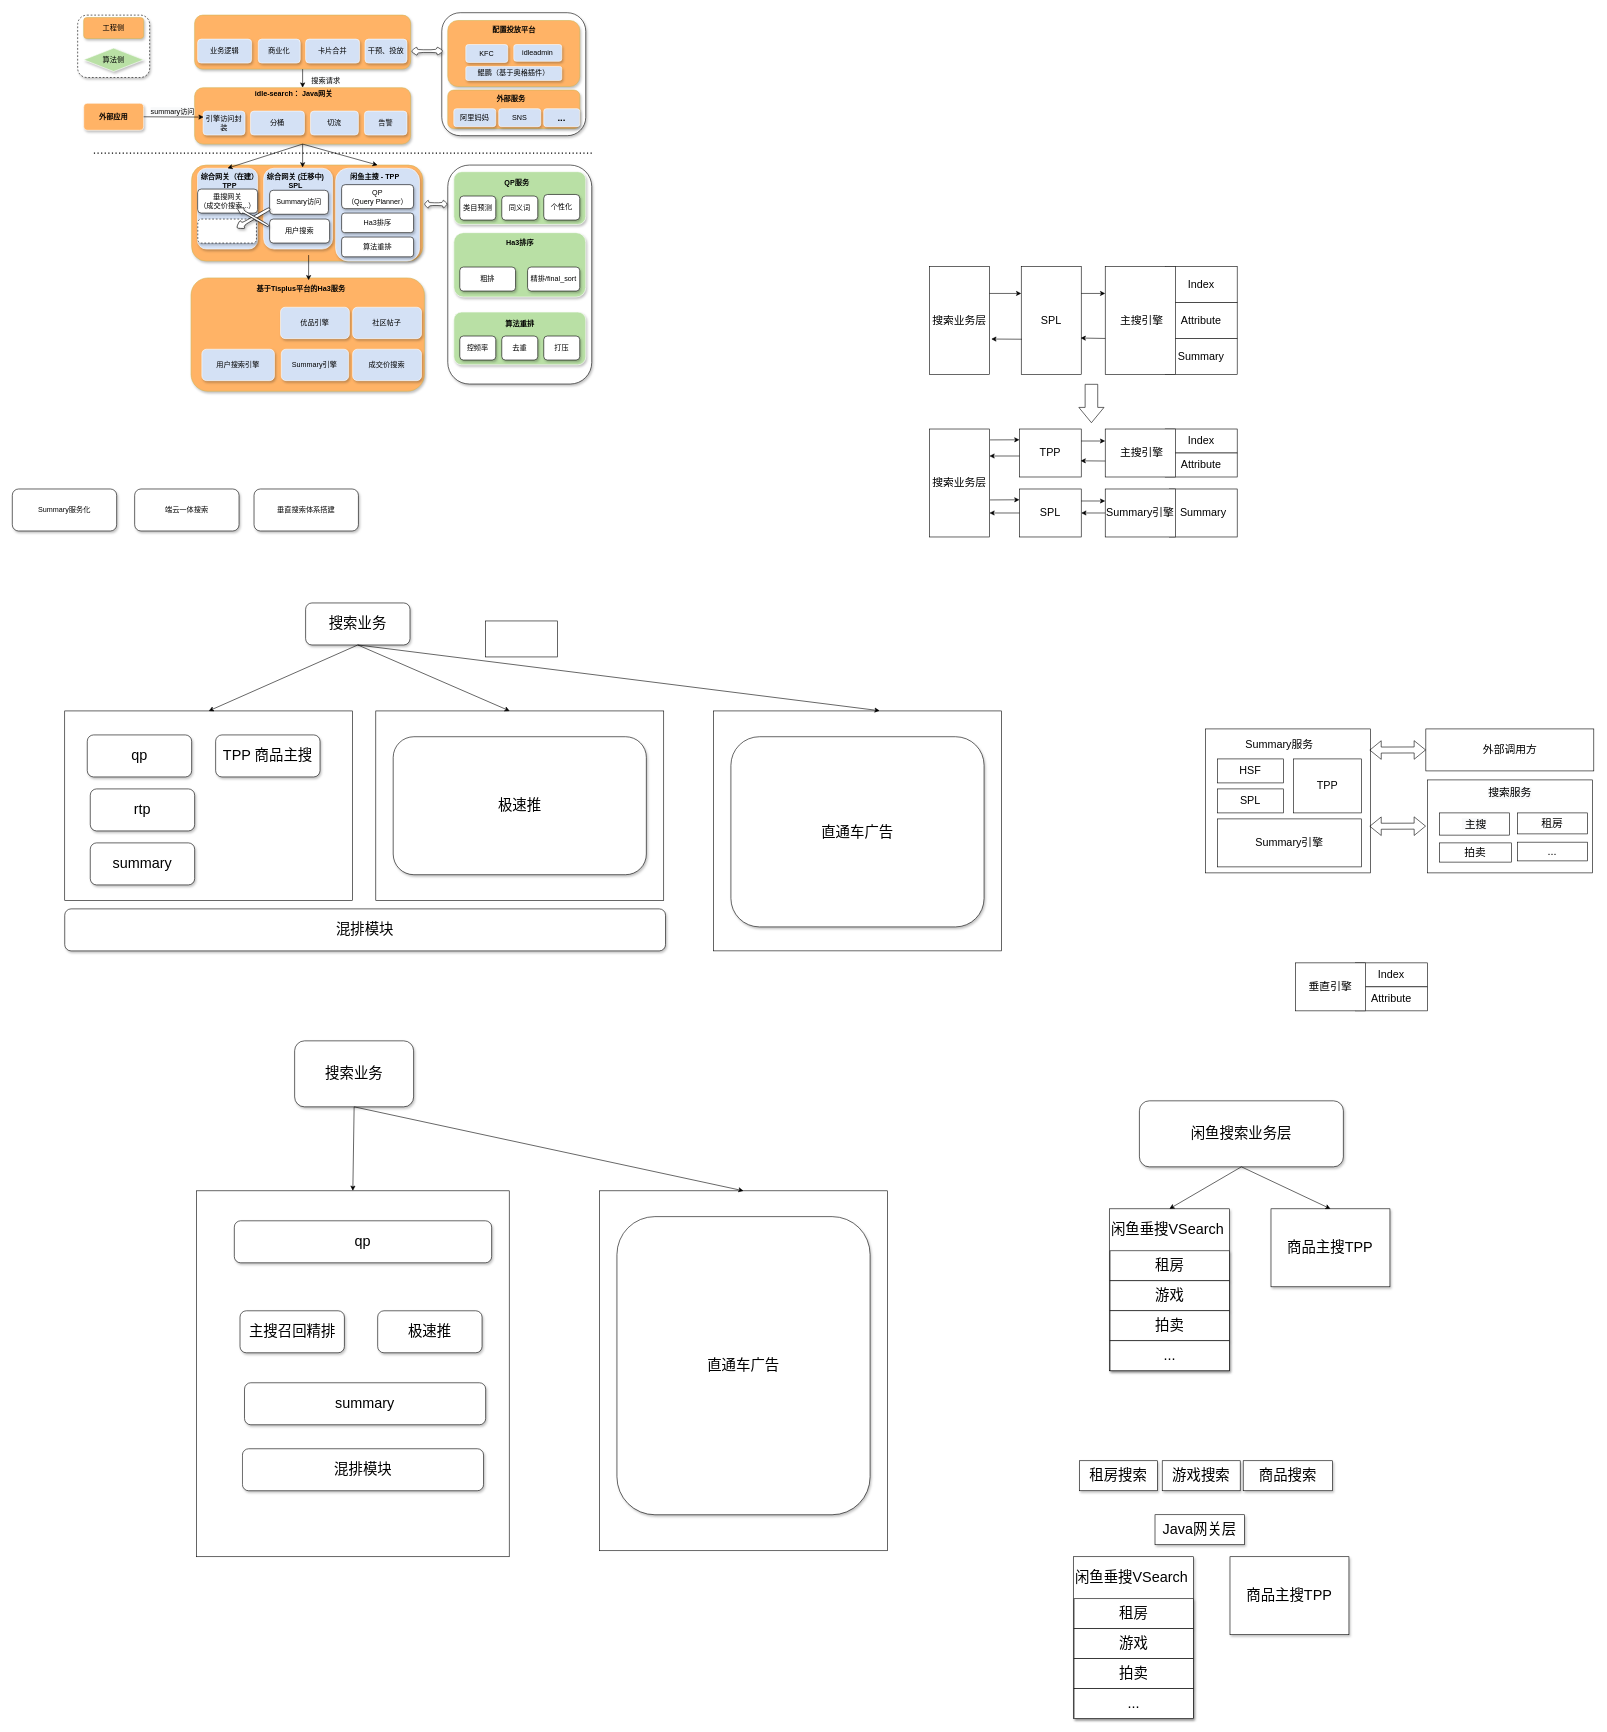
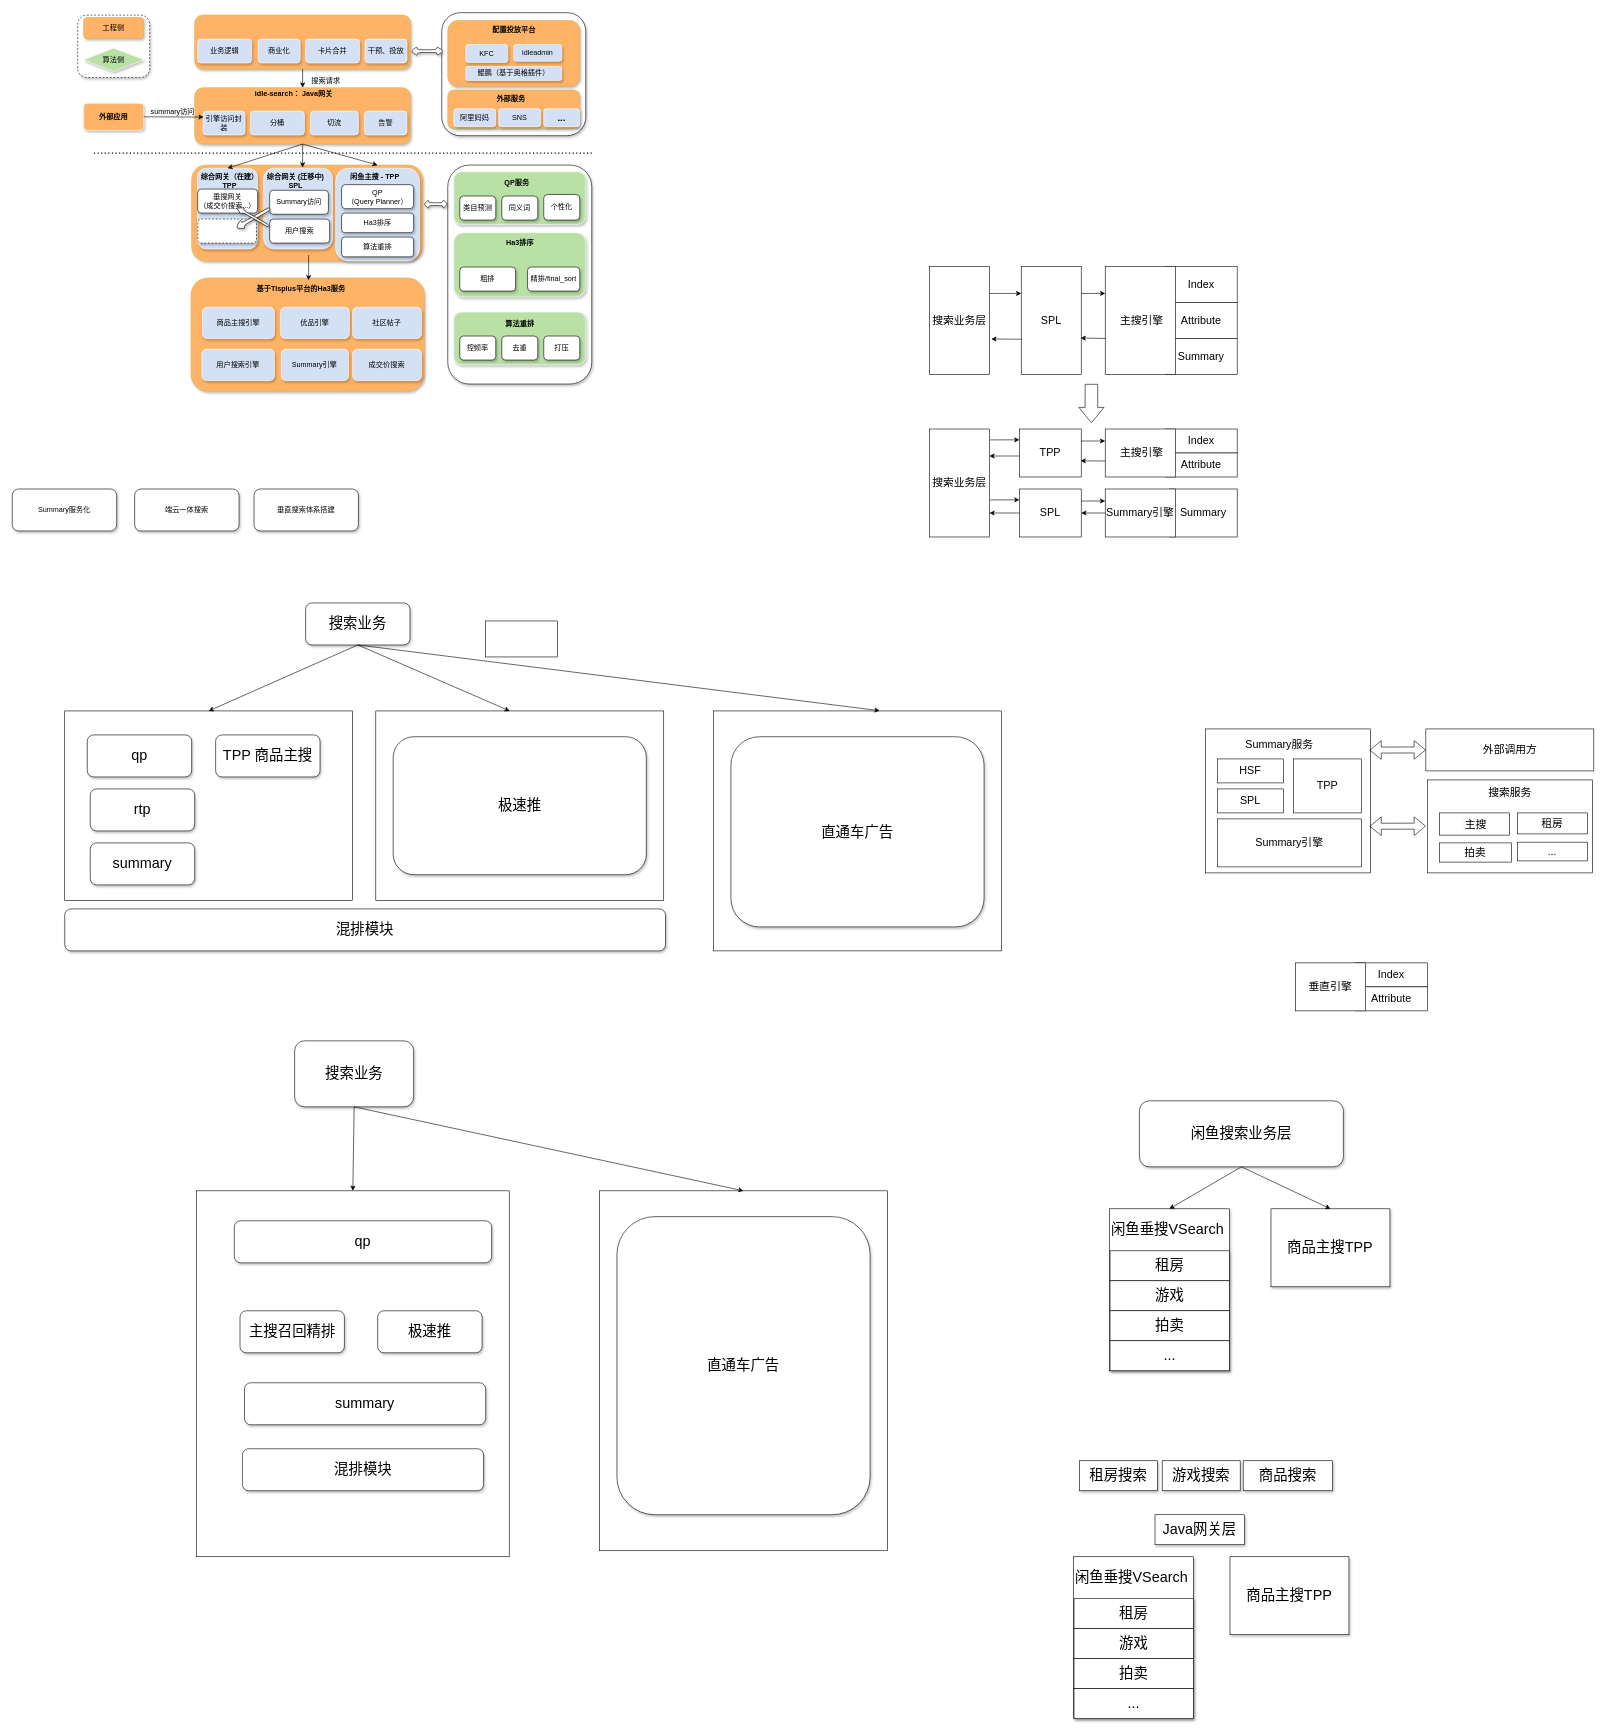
node "商品主搜引擎": added
